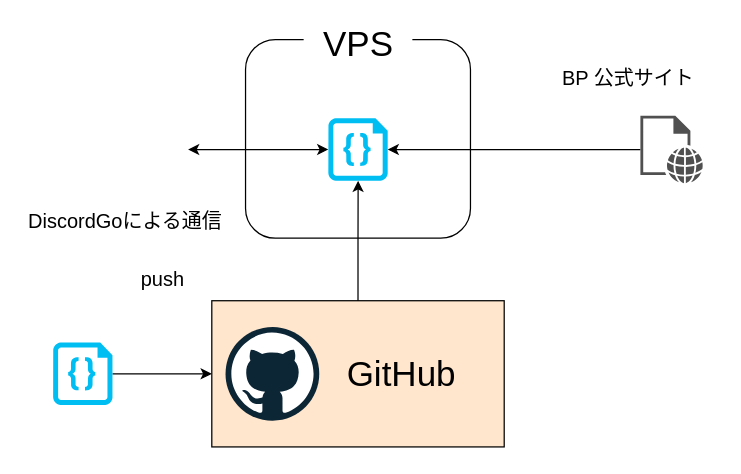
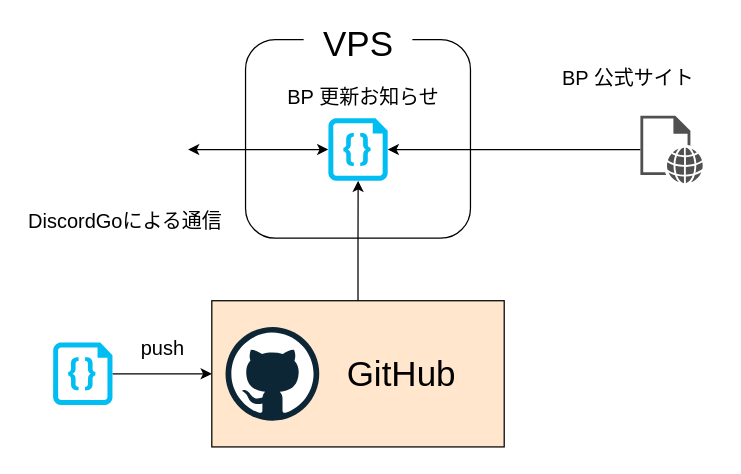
node "BP 更新お知らせ": added
node "push": moved (163, 274) -> (163, 343)
